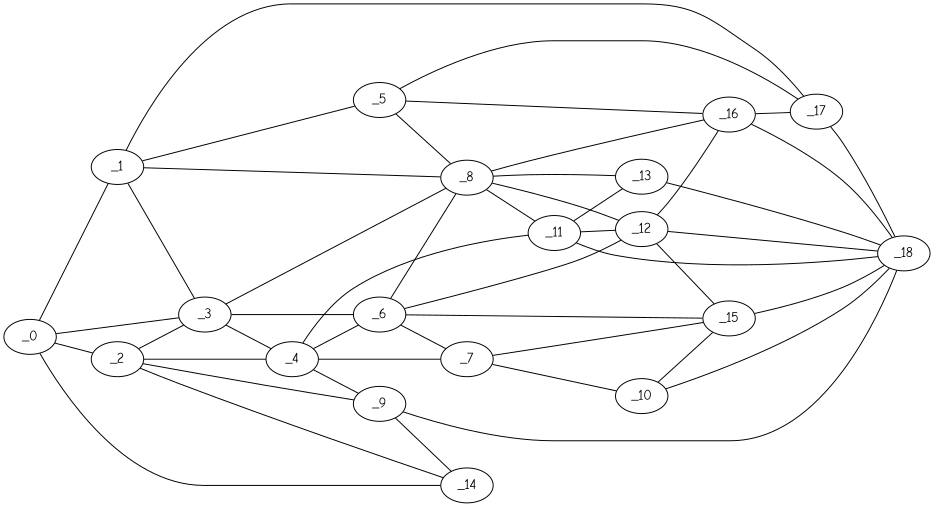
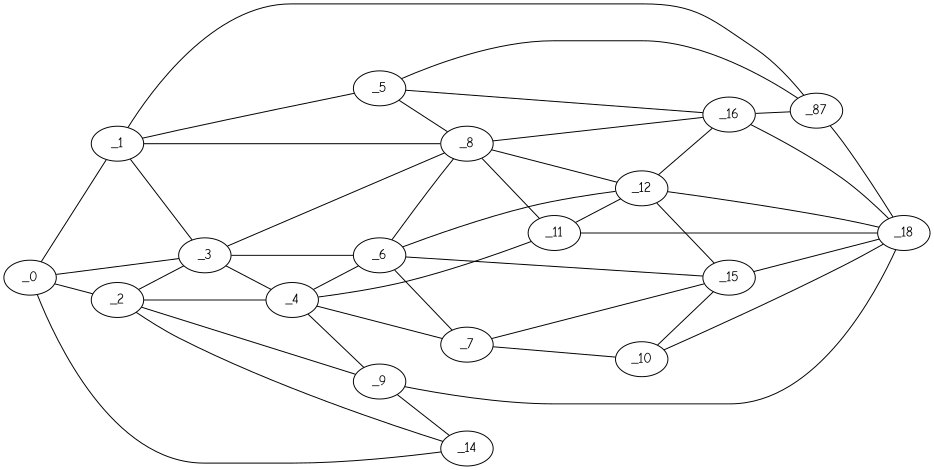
node "_17": label "_17" -> "_87"
node "_13": removed
